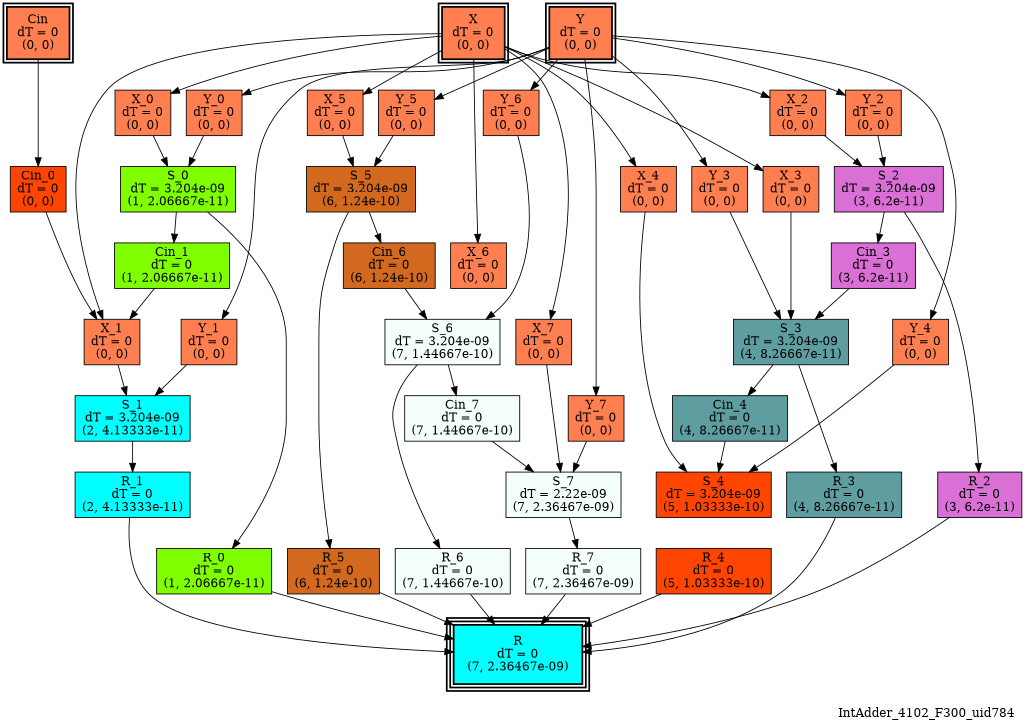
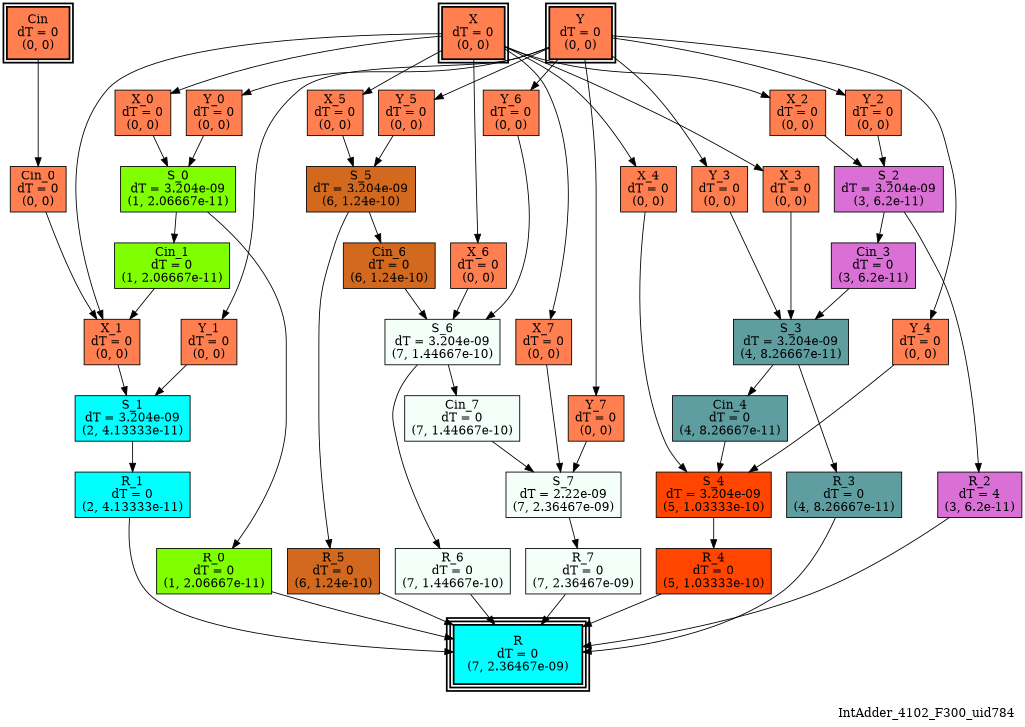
node "Cin_0 dT = 0 (0, 0)": fillcolor orangered -> coral
edge "X_6 dT = 0 (0, 0)" -> "S_6 dT = 3.204e-09 (7, 1.44667e-10)": added
node "R_2 dT = 0 (3, 6.2e-11)": label "R_2 dT = 0 (3, 6.2e-11)" -> "R_2 dT = 4 (3, 6.2e-11)"
edge "S_4 dT = 3.204e-09 (5, 1.03333e-10)" -> "R_4 dT = 0 (5, 1.03333e-10)": added
